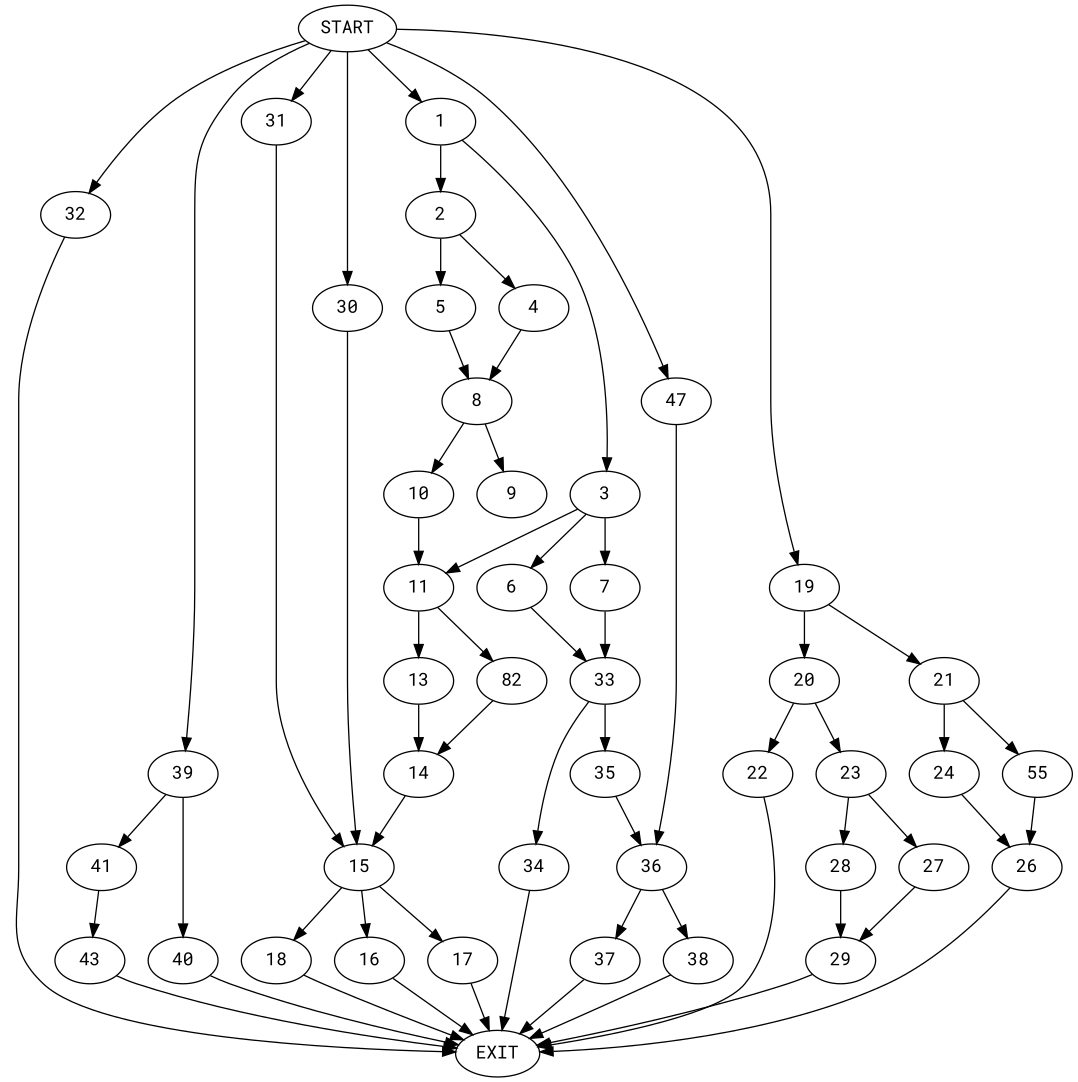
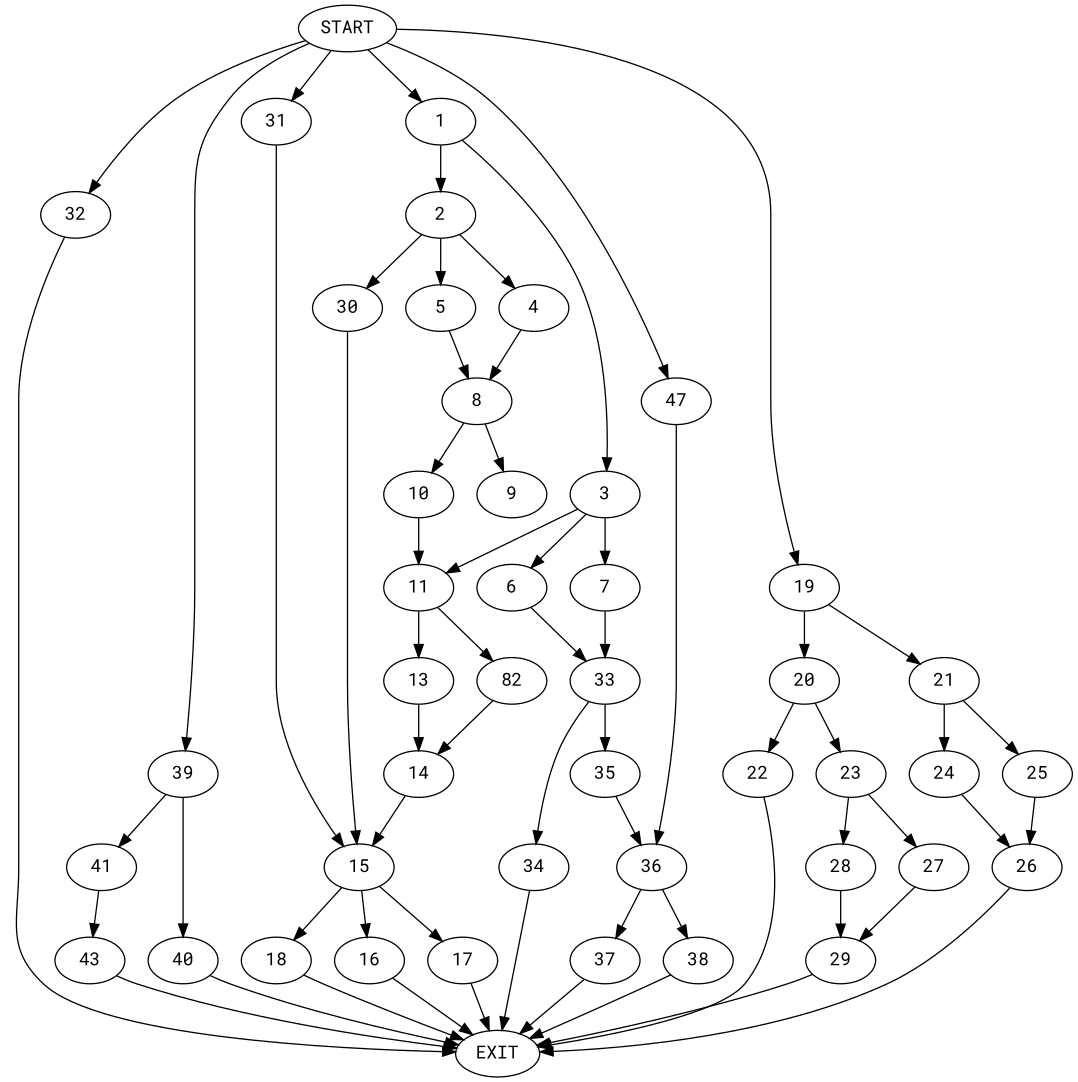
edge "START" -> "30": now "2" -> "30"
node "55": label "55" -> "25"
